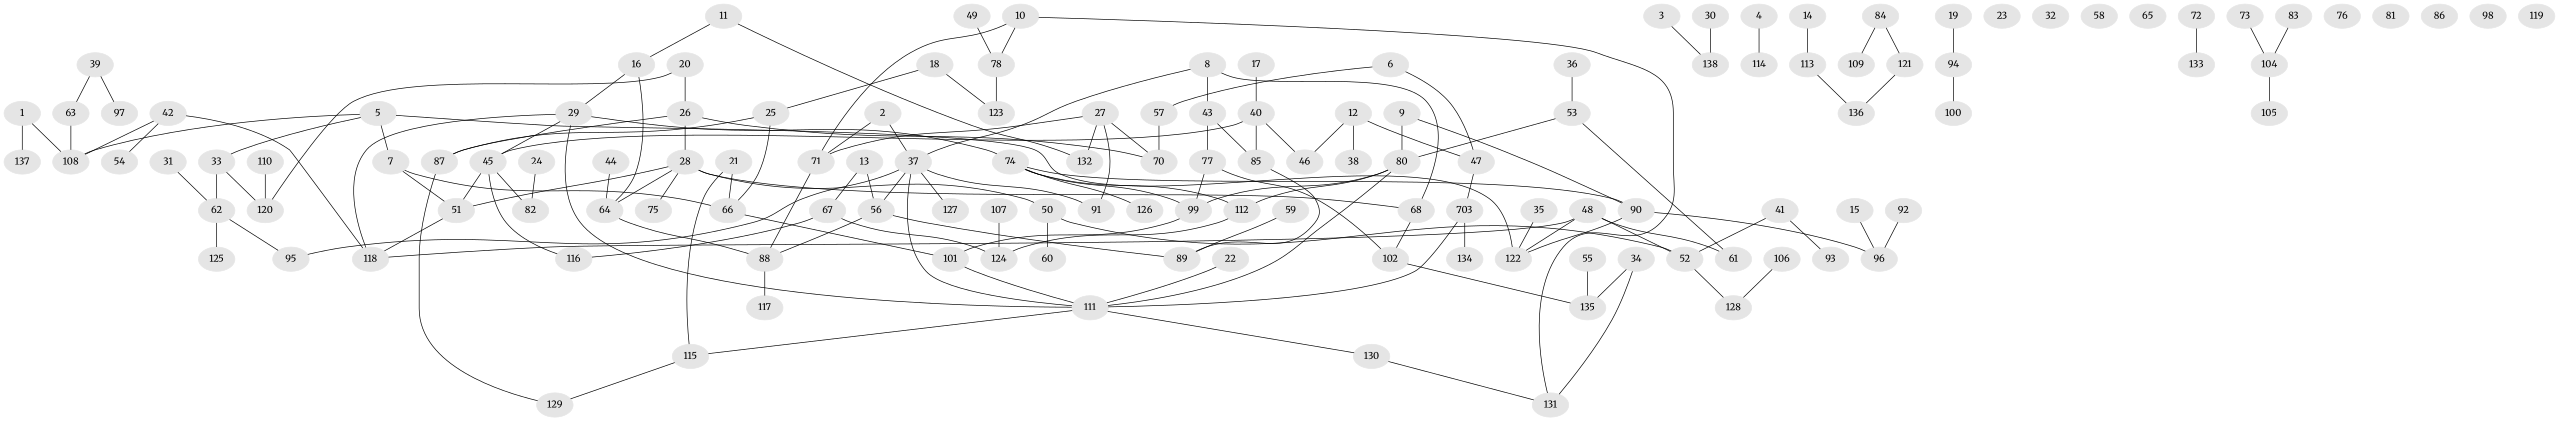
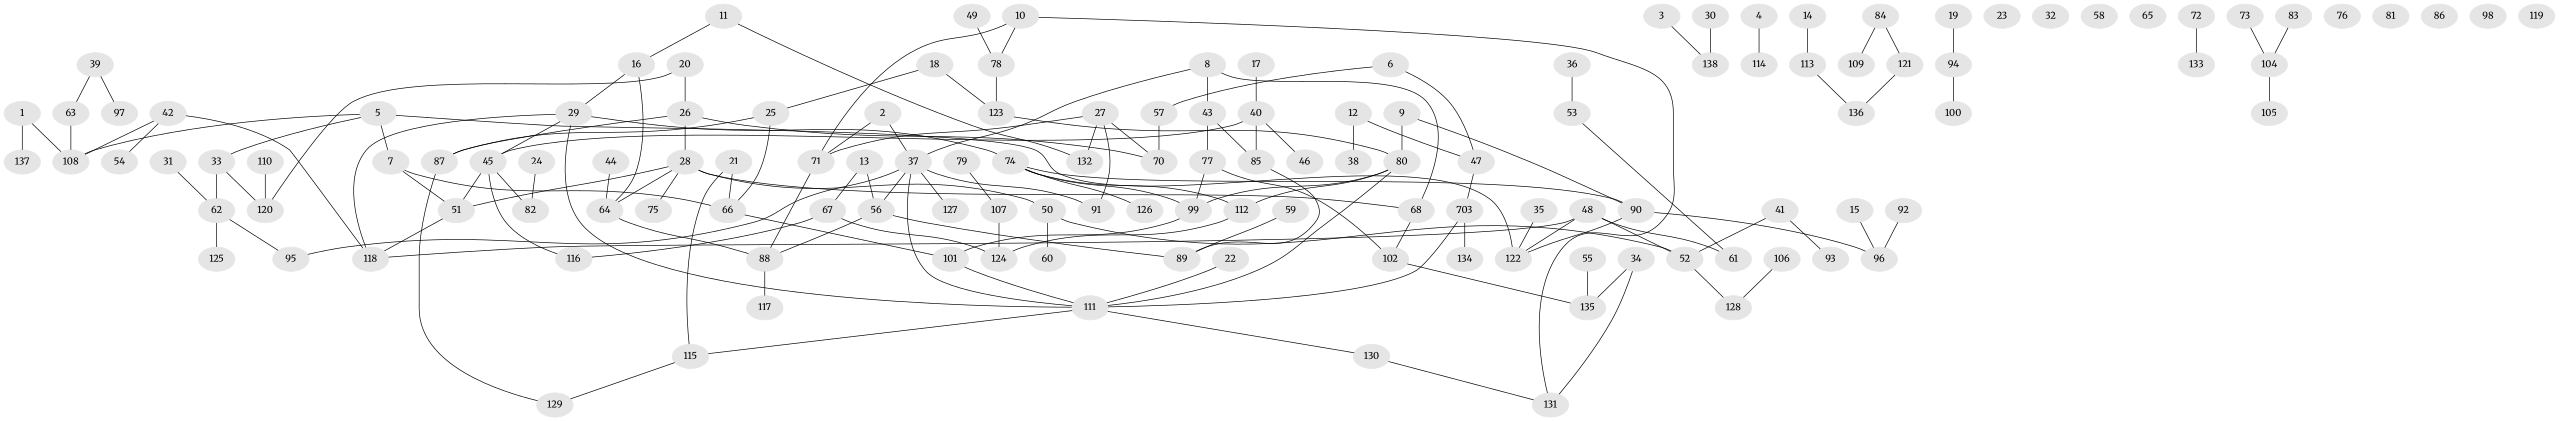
edge "12" -- "46": removed
edge "53" -- "80": now "123" -- "80"
node "79": added
